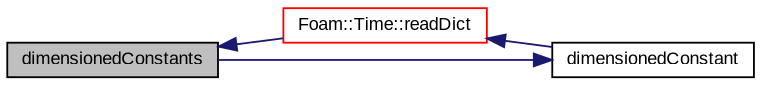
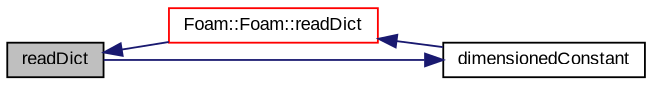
node "Foam::Time::readDict": label "Foam::Time::readDict" -> "Foam::Foam::readDict"
node "dimensionedConstants": label "dimensionedConstants" -> "readDict"
